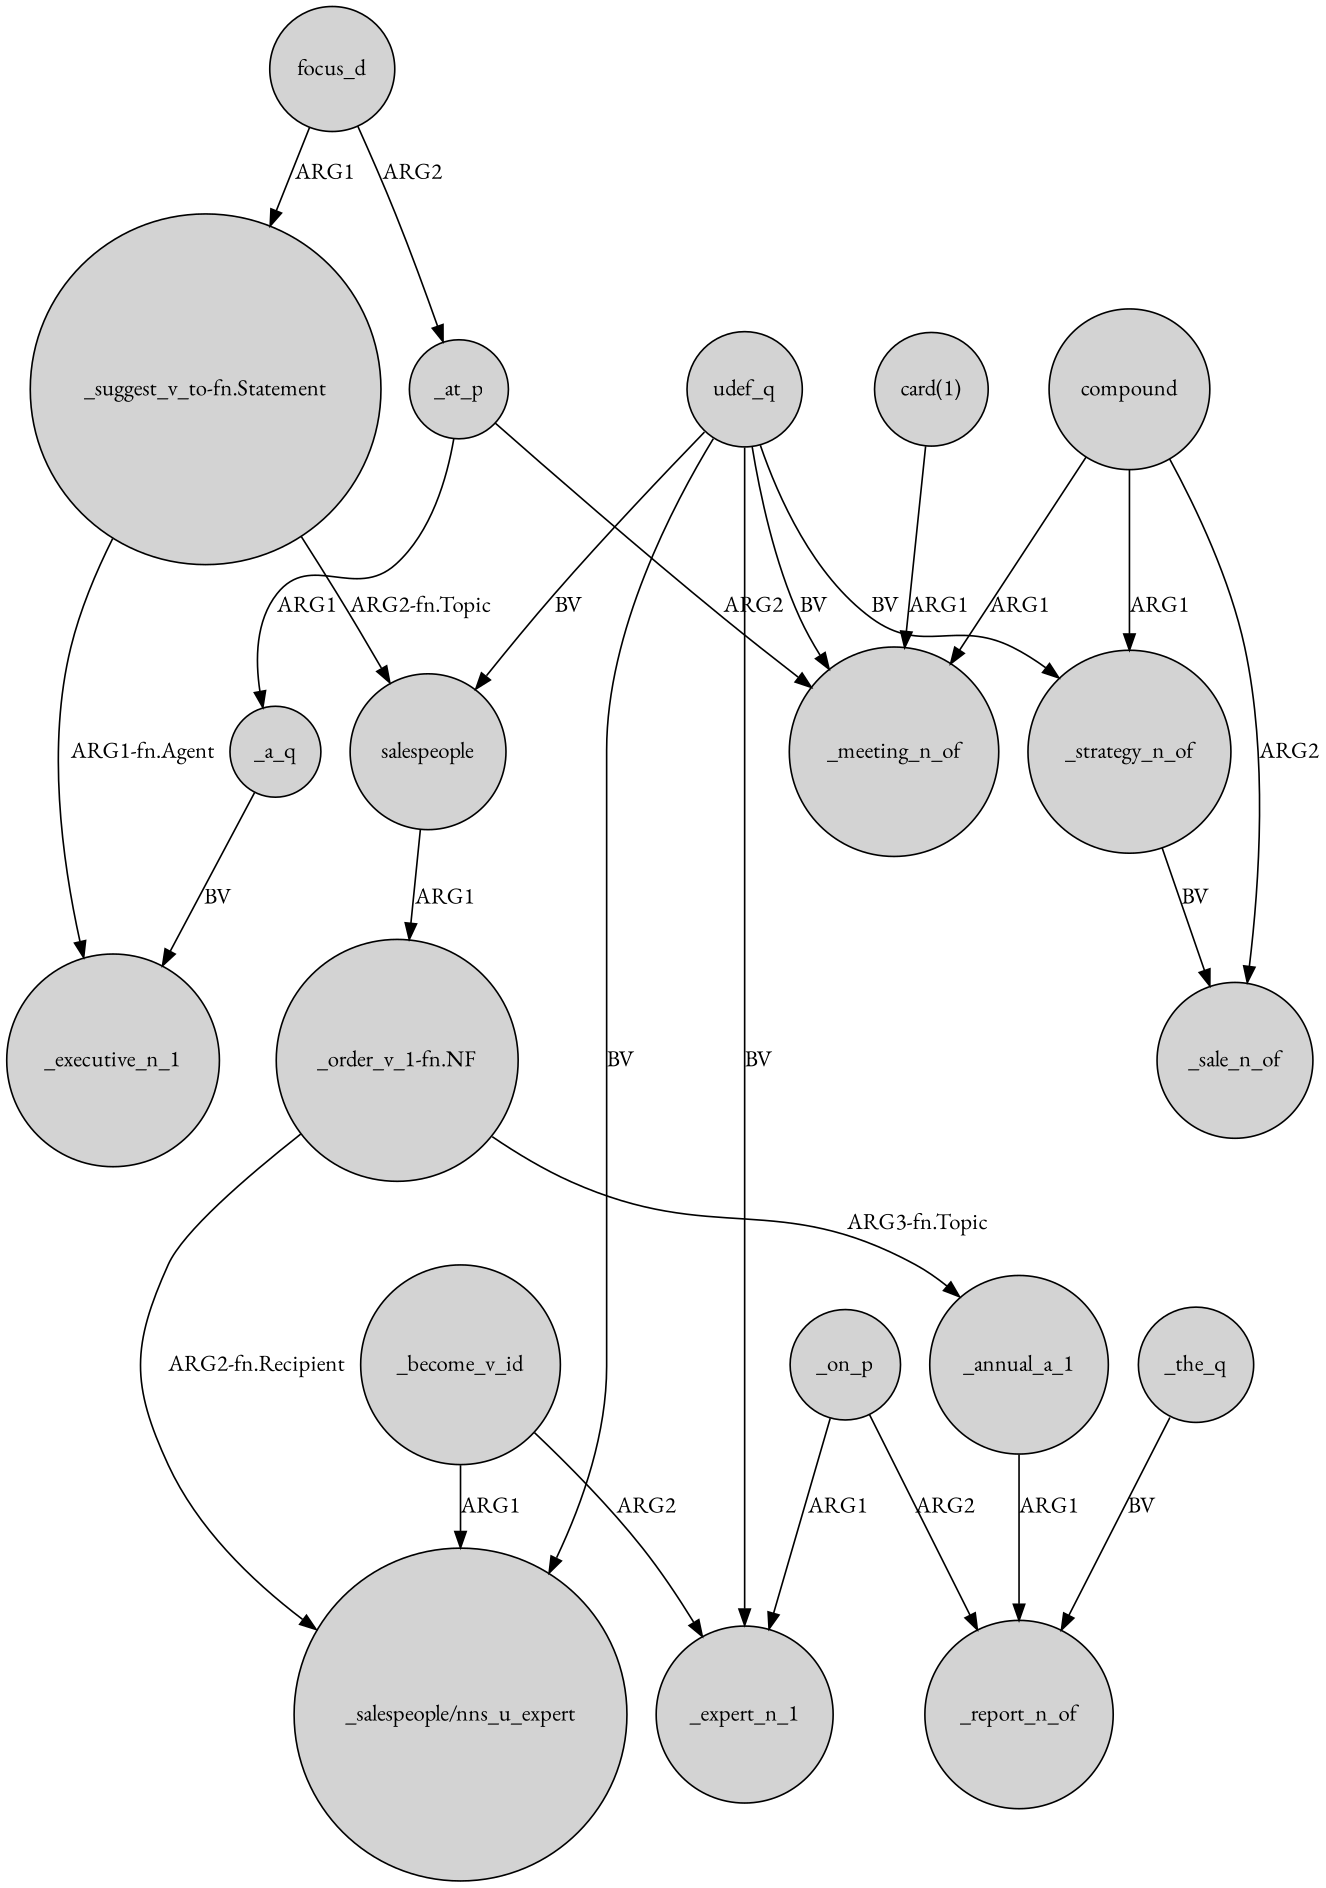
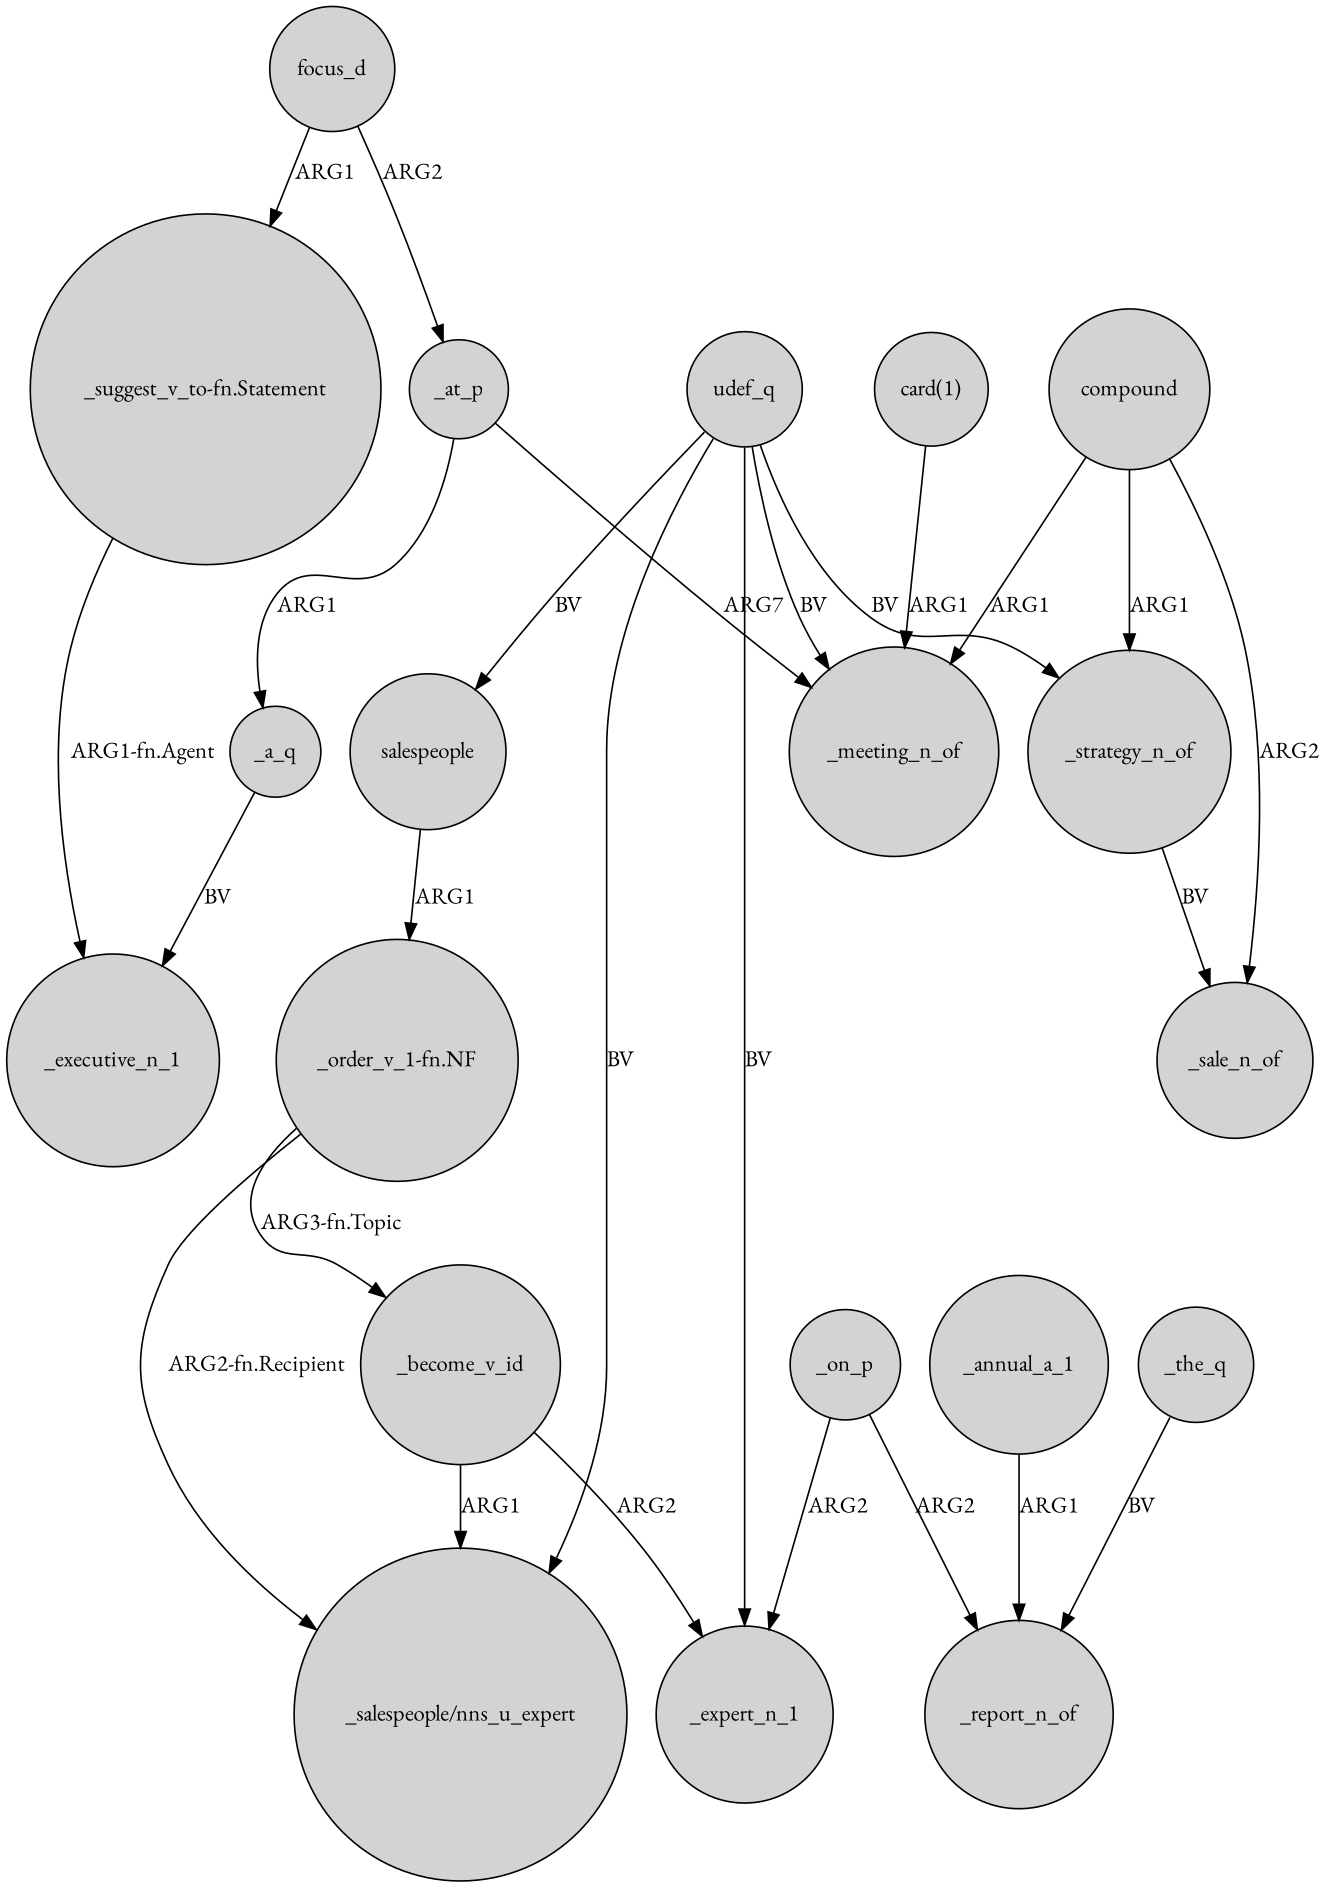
edge "_suggest_v_to-fn.Statement" -> "salespeople": removed, label "ARG2-fn.Topic"
edge "_at_p" -> "_meeting_n_of": label "ARG2" -> "ARG7"
edge "_order_v_1-fn.NF" -> "_annual_a_1": now "_order_v_1-fn.NF" -> "_become_v_id"
edge "_on_p" -> "_expert_n_1": label "ARG1" -> "ARG2"
